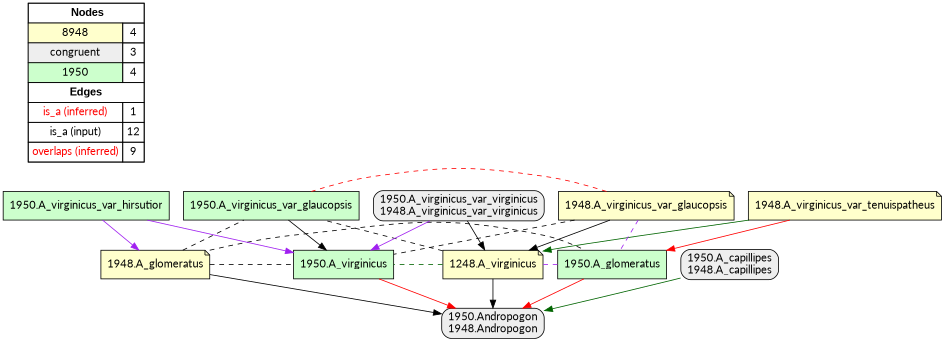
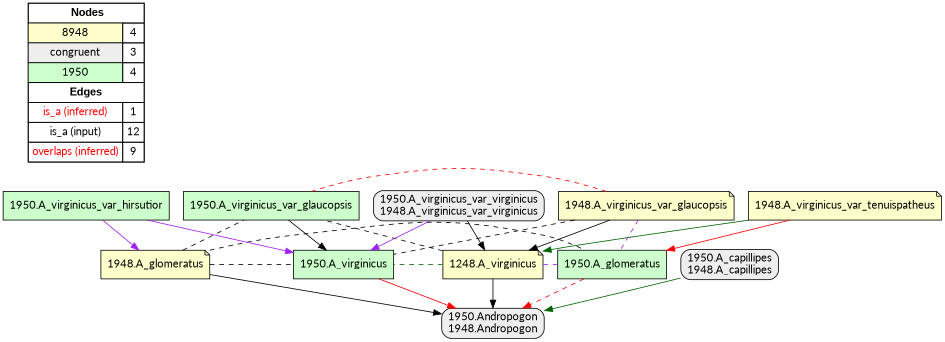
edge "1950.A_glomeratus" -> "1950.Andropogon 1948.Andropogon": style solid -> dashed
